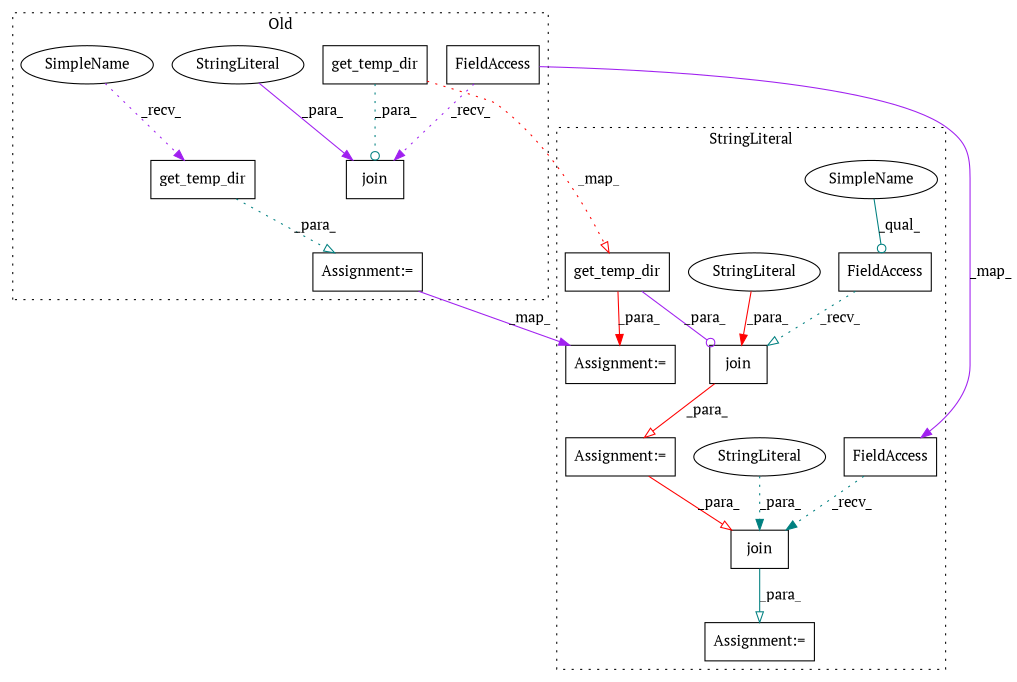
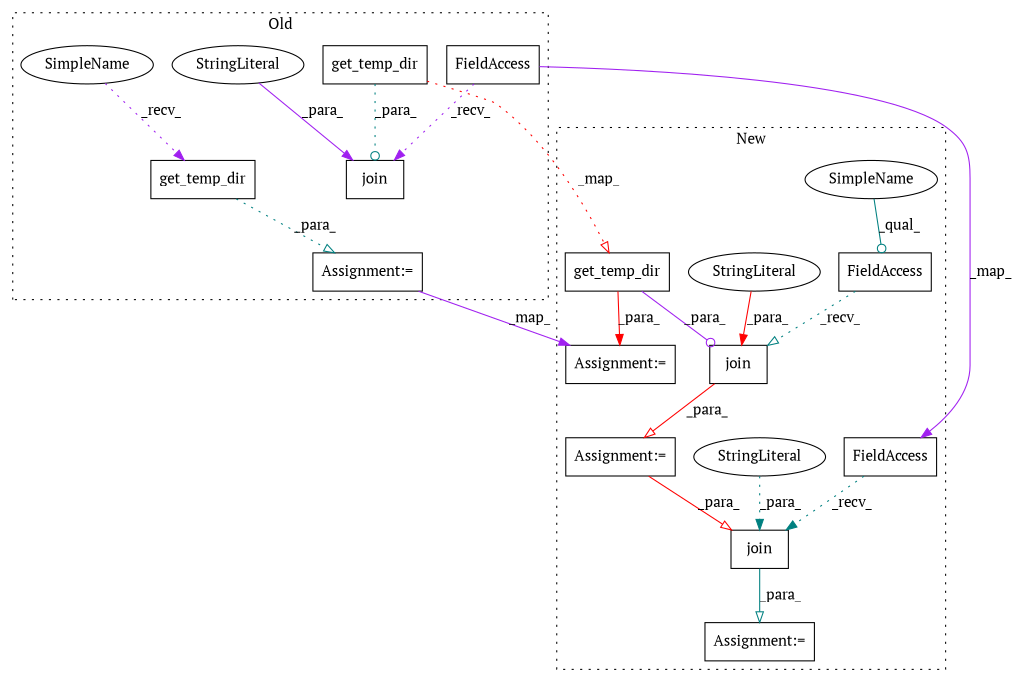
cluster "StringLiteral": label "StringLiteral" -> "New"
